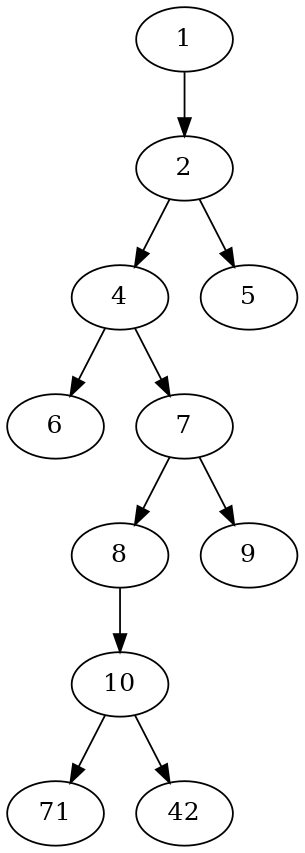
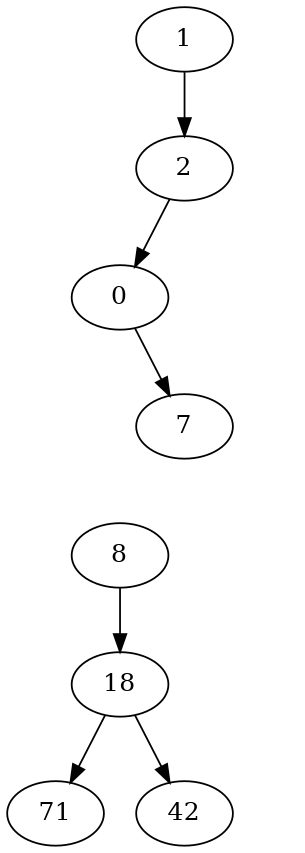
node "4": label "4" -> "0"
node "5": removed
node "6": removed
edge "7" -> "8": removed
node "9": removed
node "10": label "10" -> "18"
